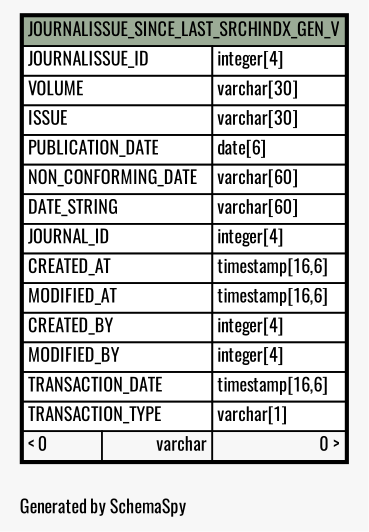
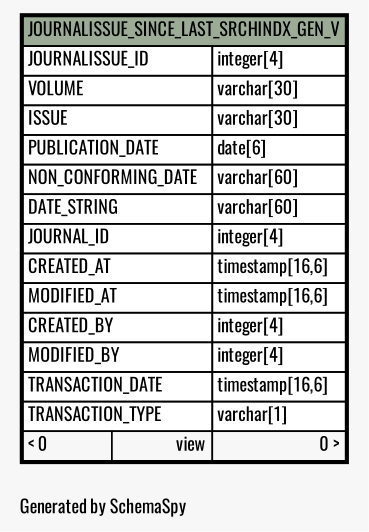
node "JOURNALISSUE_SINCE_LAST_SRCHINDX_GEN_V": text "varchar" -> "view"
